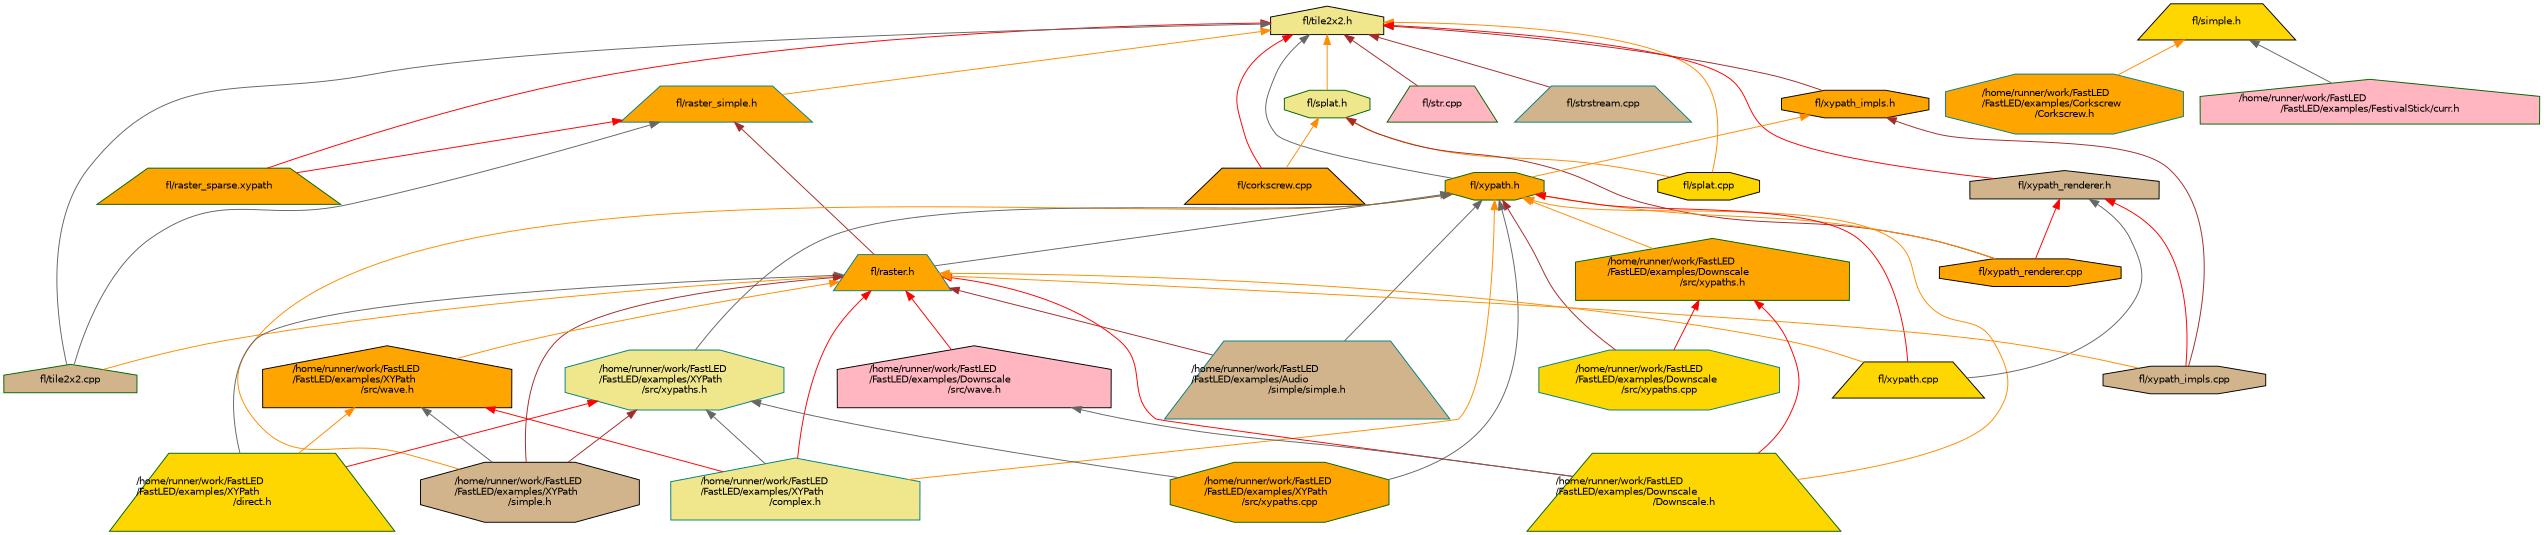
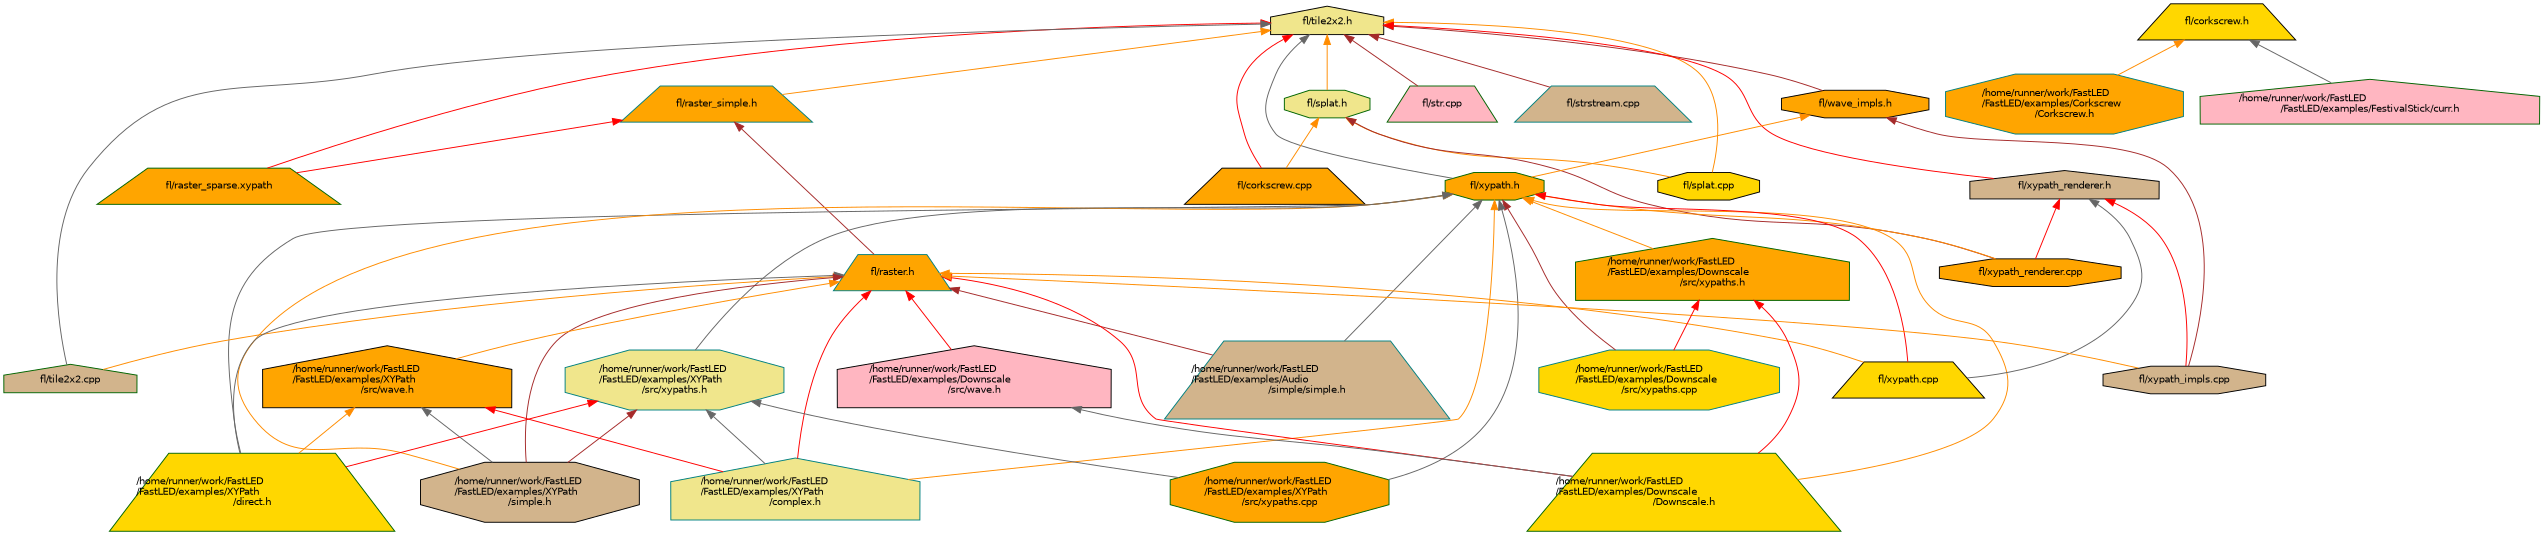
node "fl/simple.h": label "fl/simple.h" -> "fl/corkscrew.h"
node "fl/xypath_impls.h": label "fl/xypath_impls.h" -> "fl/wave_impls.h"
edge "fl/tile2x2.cpp" -> "fl/raster_simple.h": removed
edge "fl/raster.h" -> "fl/xypath.h": now "/home/runner/work/FastLED /FastLED/examples/XYPath /direct.h" -> "fl/xypath.h"
